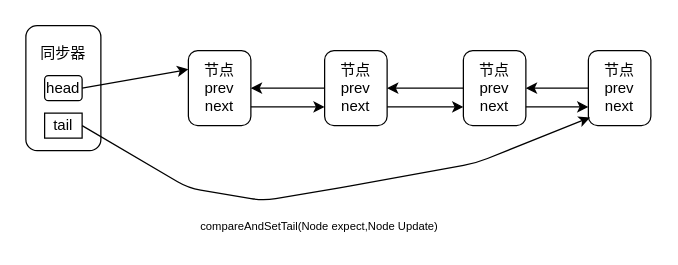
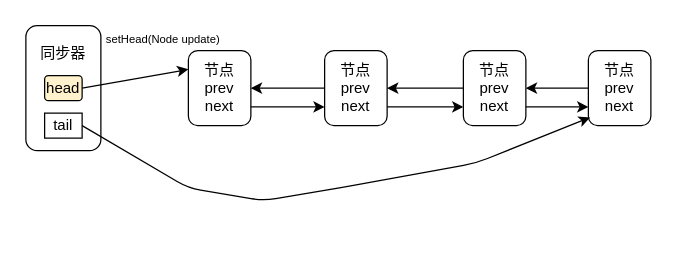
node "setHead(Node update)": added
node "head": fillcolor #ffffff -> #fff2cc
node "compareAndSetTail(Node expect,Node Update)": removed
